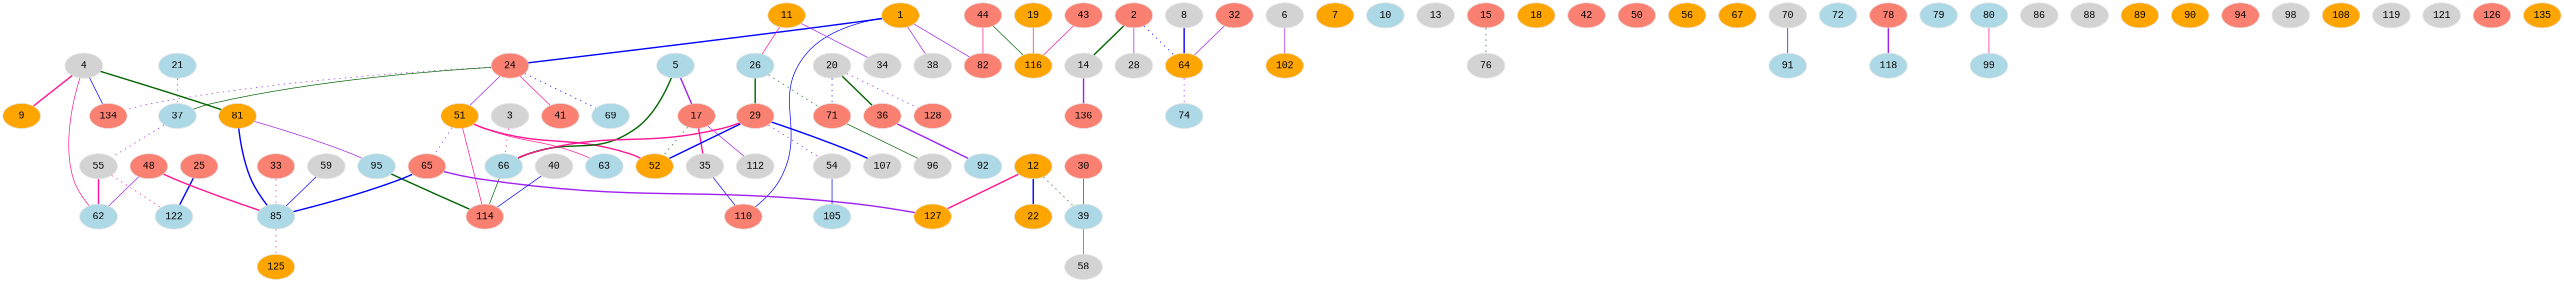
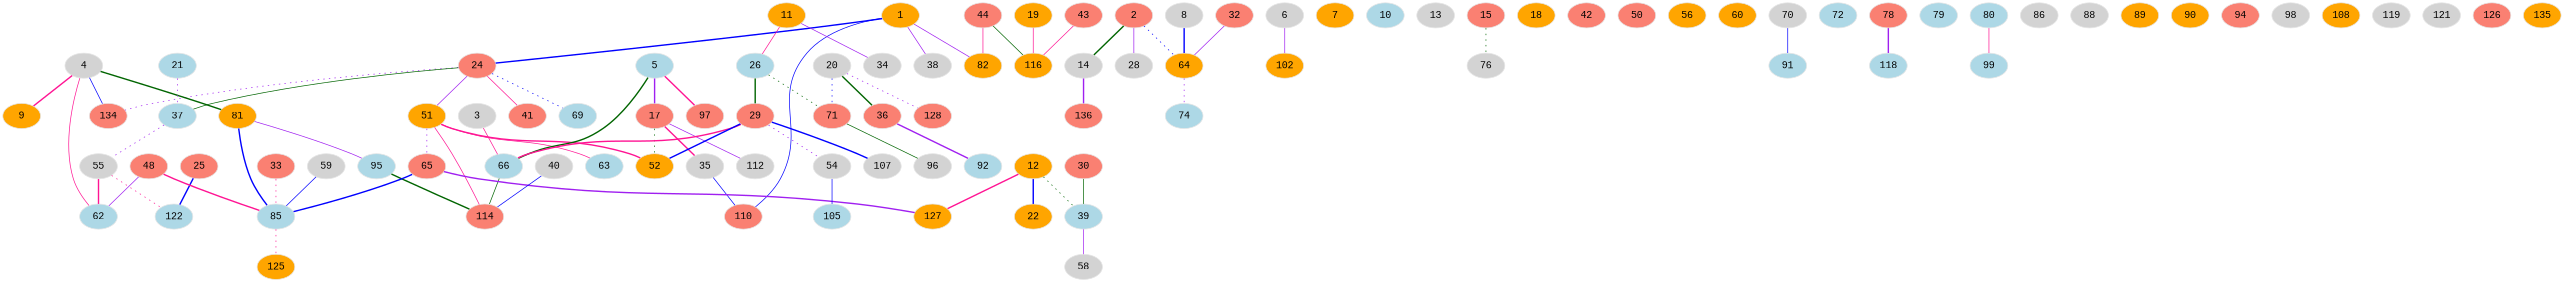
node "67": label "67" -> "60"
node "82": fillcolor salmon -> orange
node "97": added
edge "3" -- "66": style dotted -> solid
